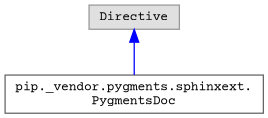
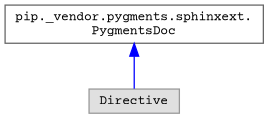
edge "pip._vendor.pygments.sphinxext. PygmentsDoc" -> "Directive": reversed
